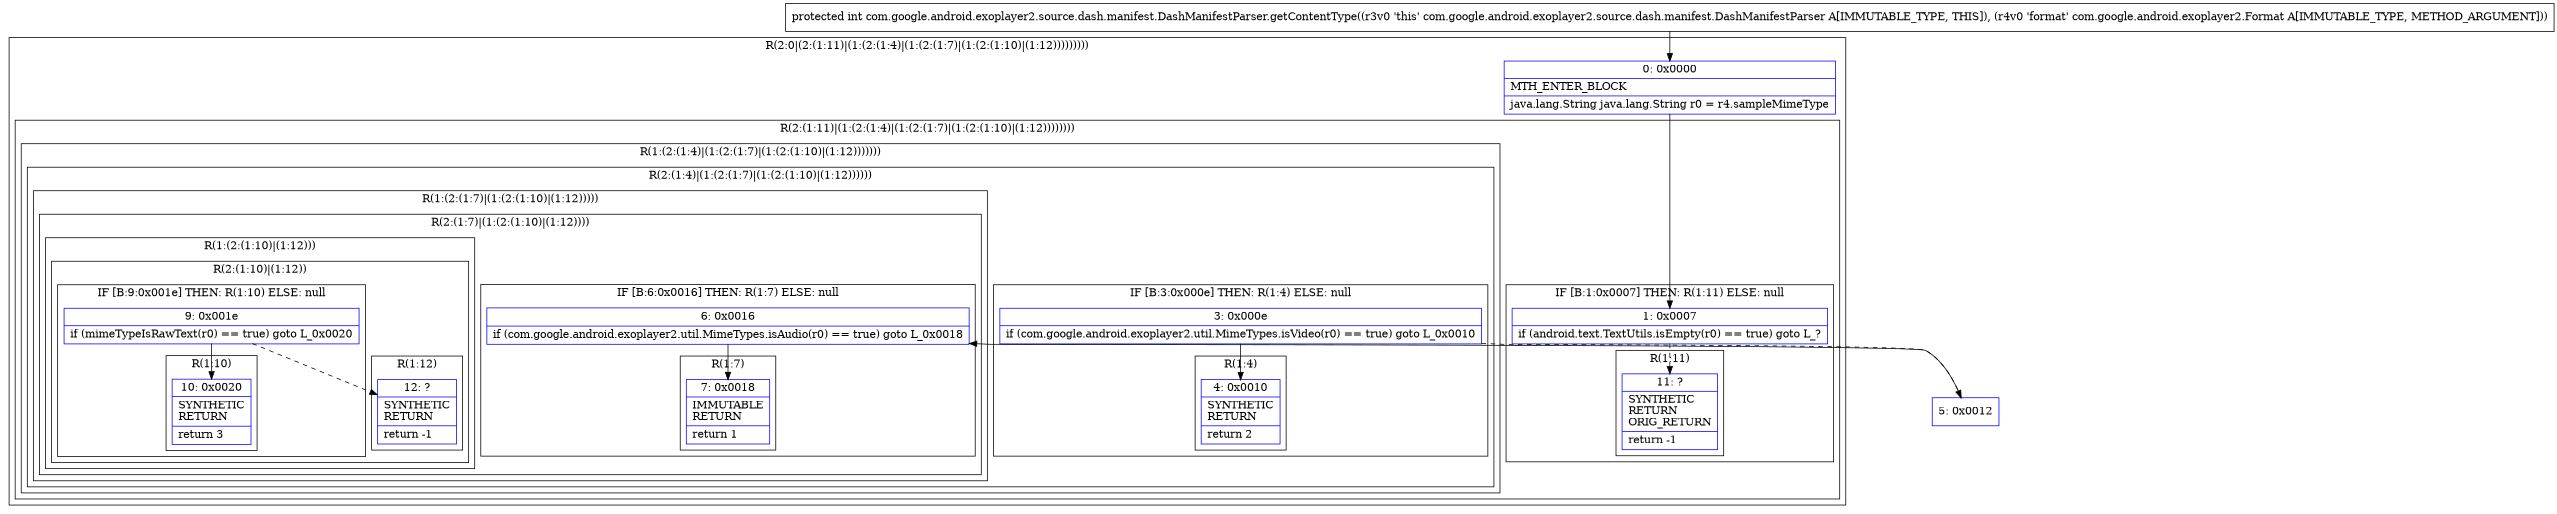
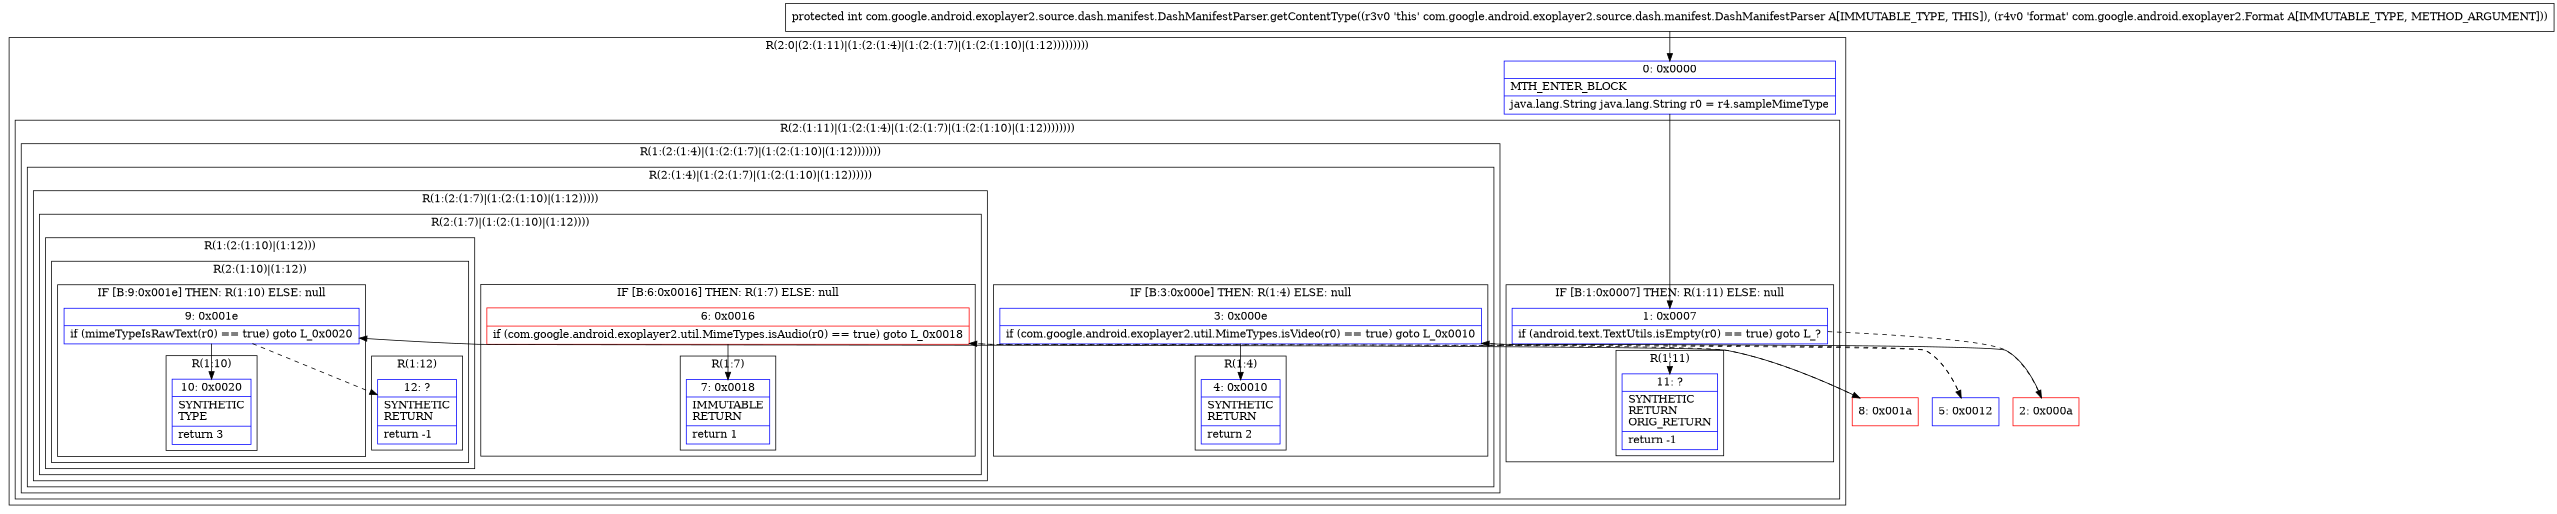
node "6: 0x0016": color blue -> red
edge "5: 0x0012" -> "6: 0x0016": style solid -> dashed
node "8: 0x001a": added
node "2: 0x000a": added
node "10: 0x0020": text "RETURN" -> "TYPE"
